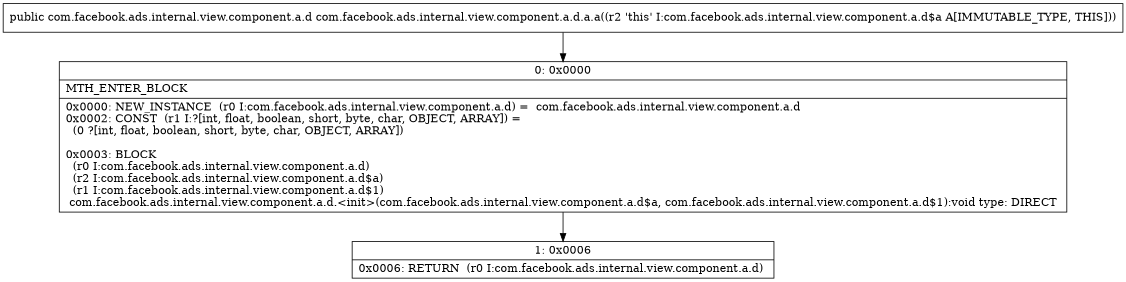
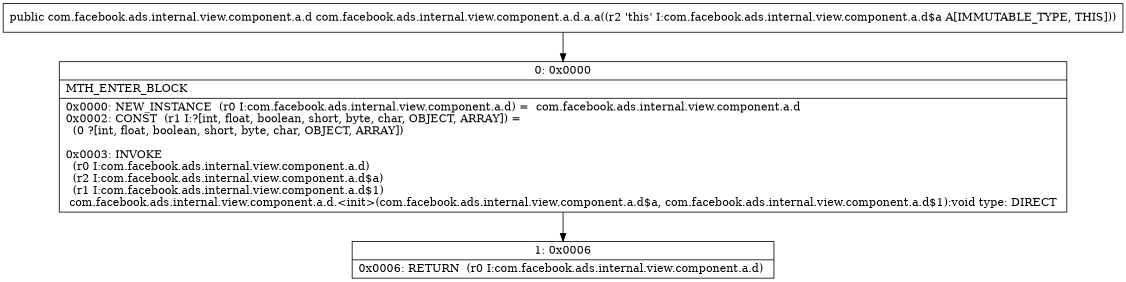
node "0: 0x0000": text "0x0003: BLOCK" -> "0x0003: INVOKE"
